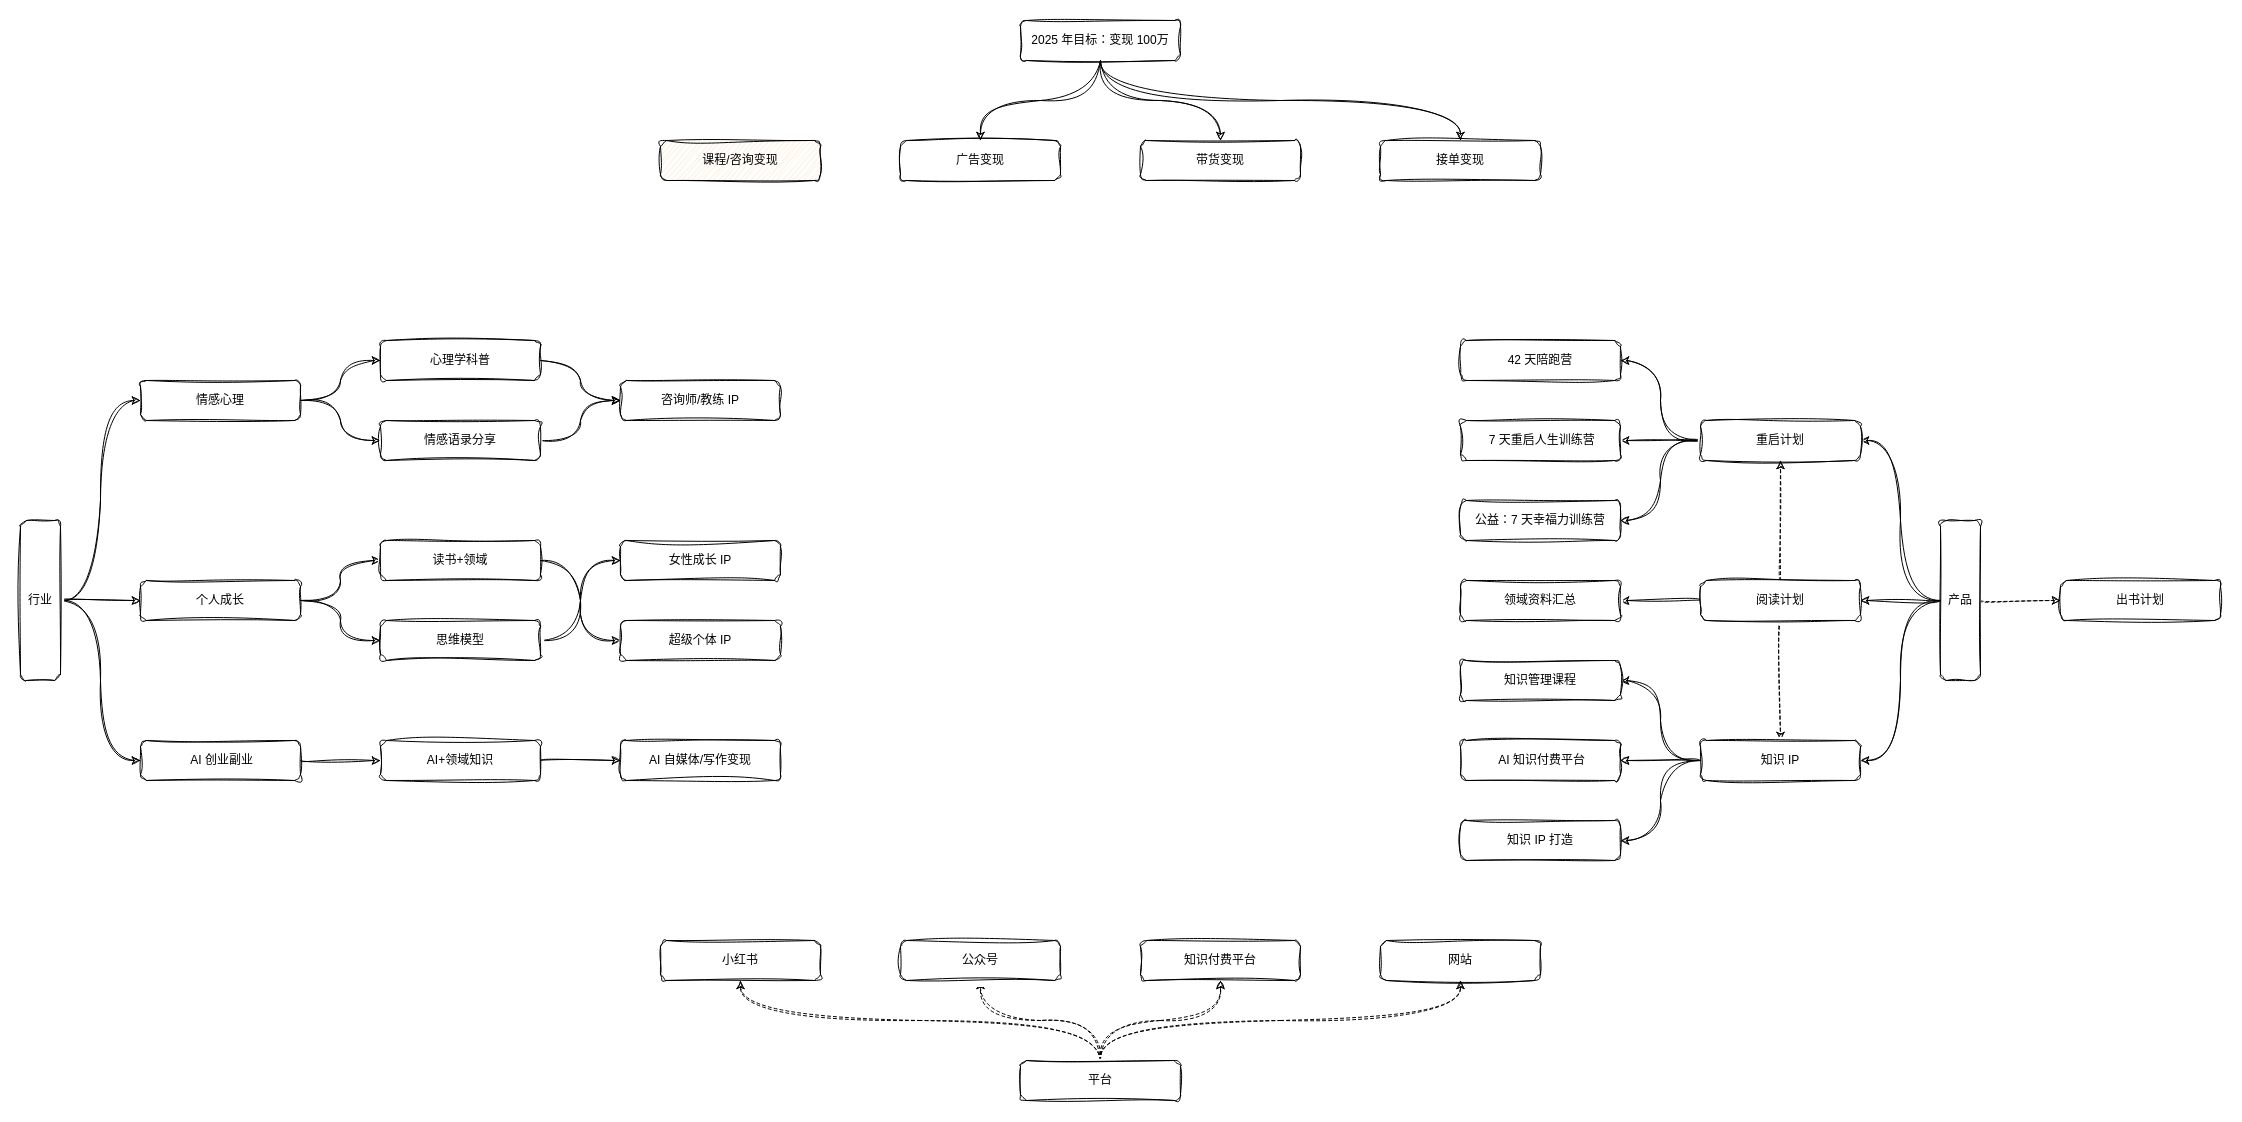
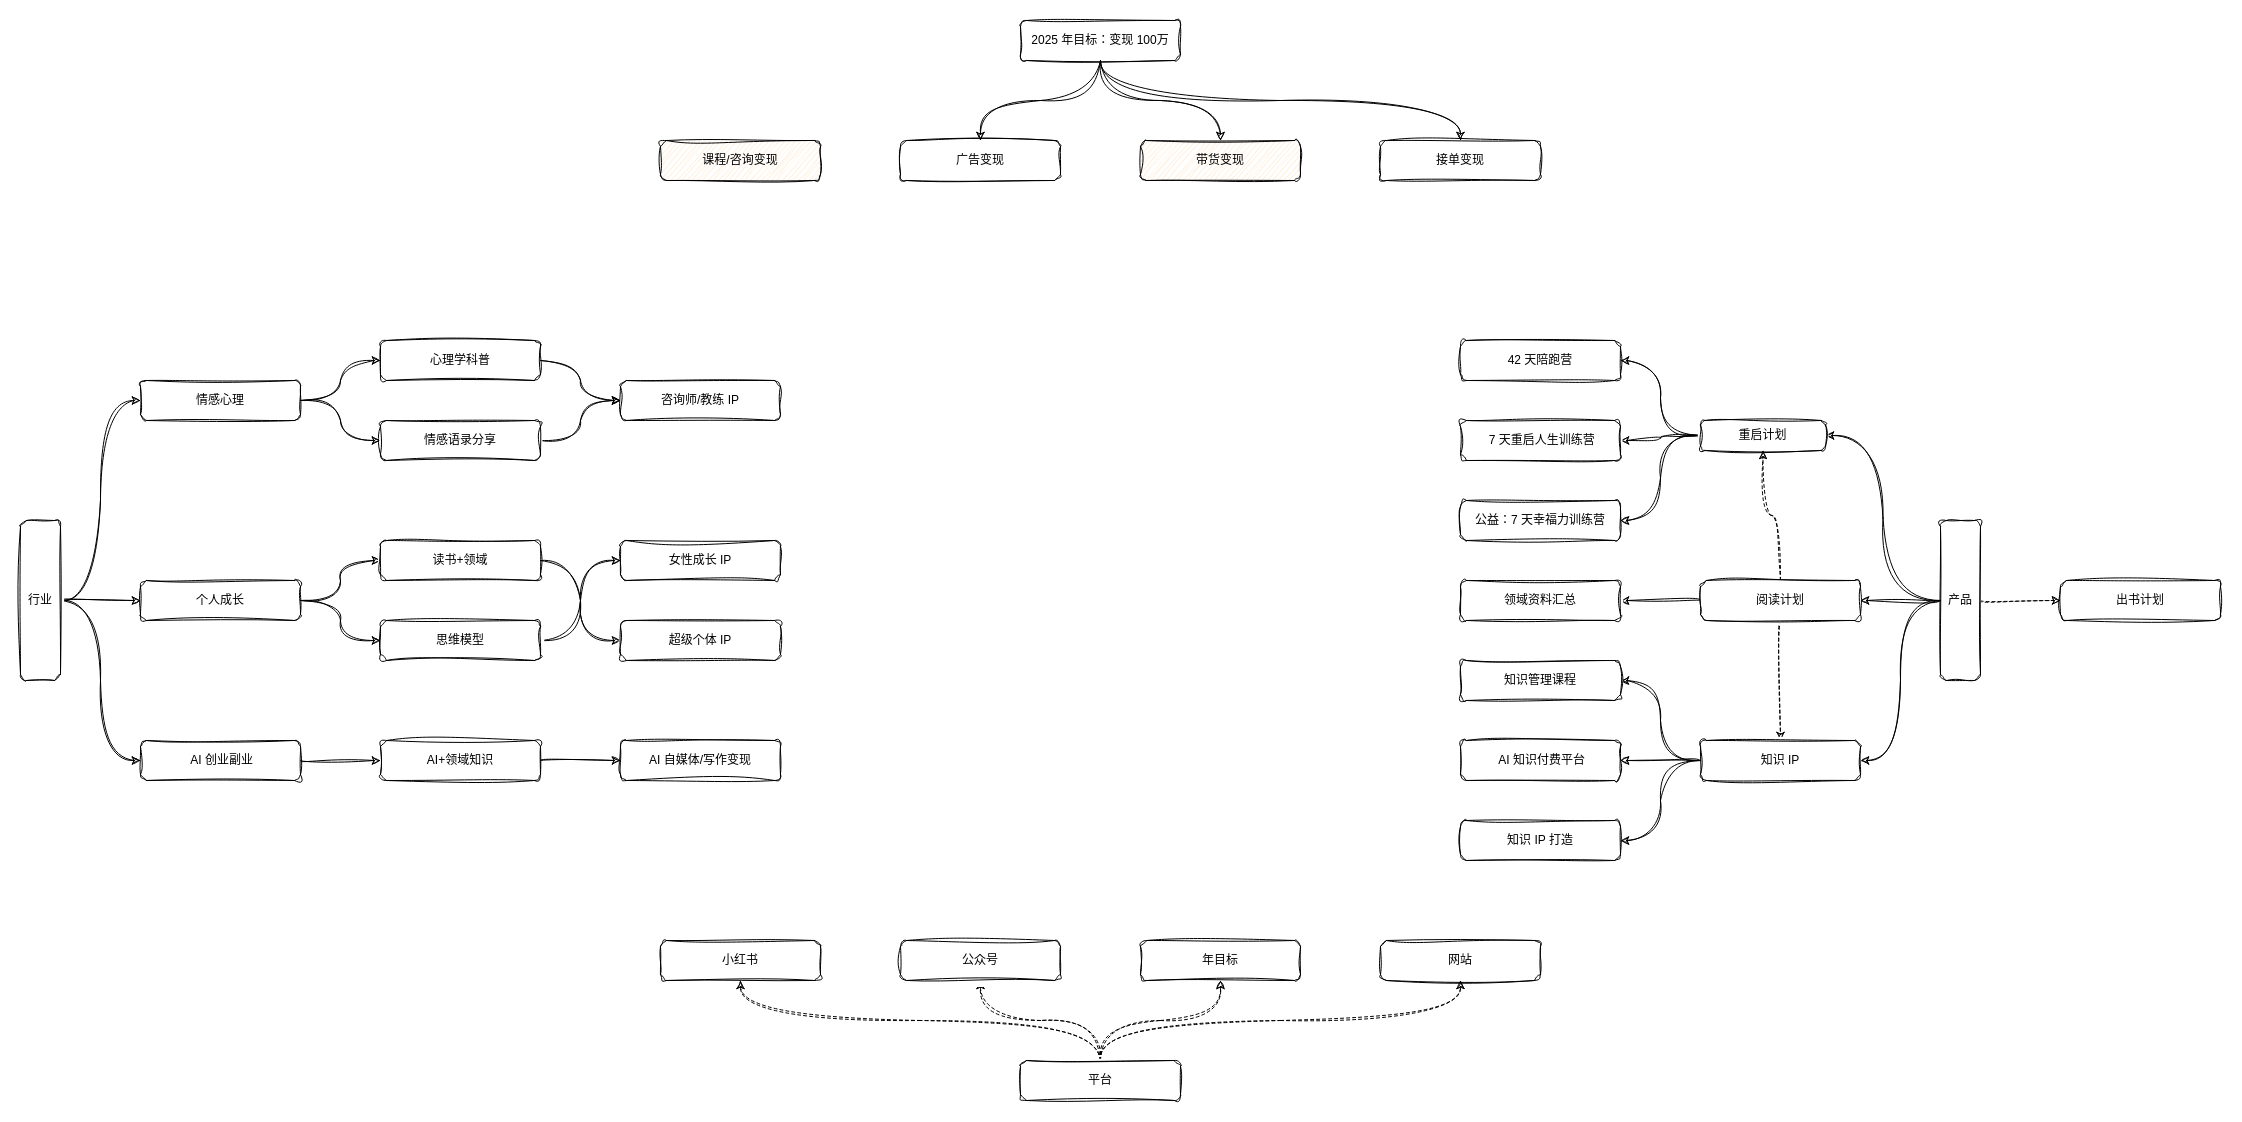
node "带货变现": fillcolor #ffffff -> #ffe6cc
node "重启计划": size 160x40 -> 125x30
node "知识付费平台": label "知识付费平台" -> "年目标"
